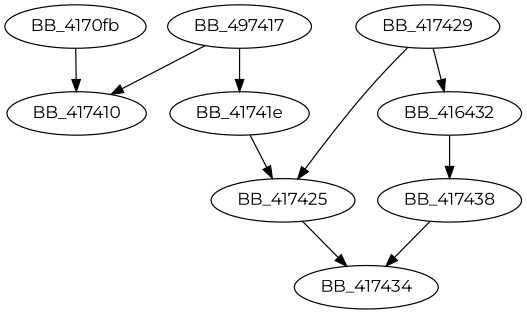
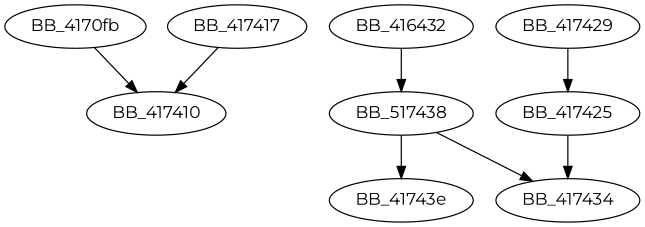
node "BB_497417": label "BB_497417" -> "BB_417417"
edge "BB_417429" -> "BB_416432": removed
node "BB_41741e": removed
node "BB_41743e": added
node "BB_417438": label "BB_417438" -> "BB_517438"
